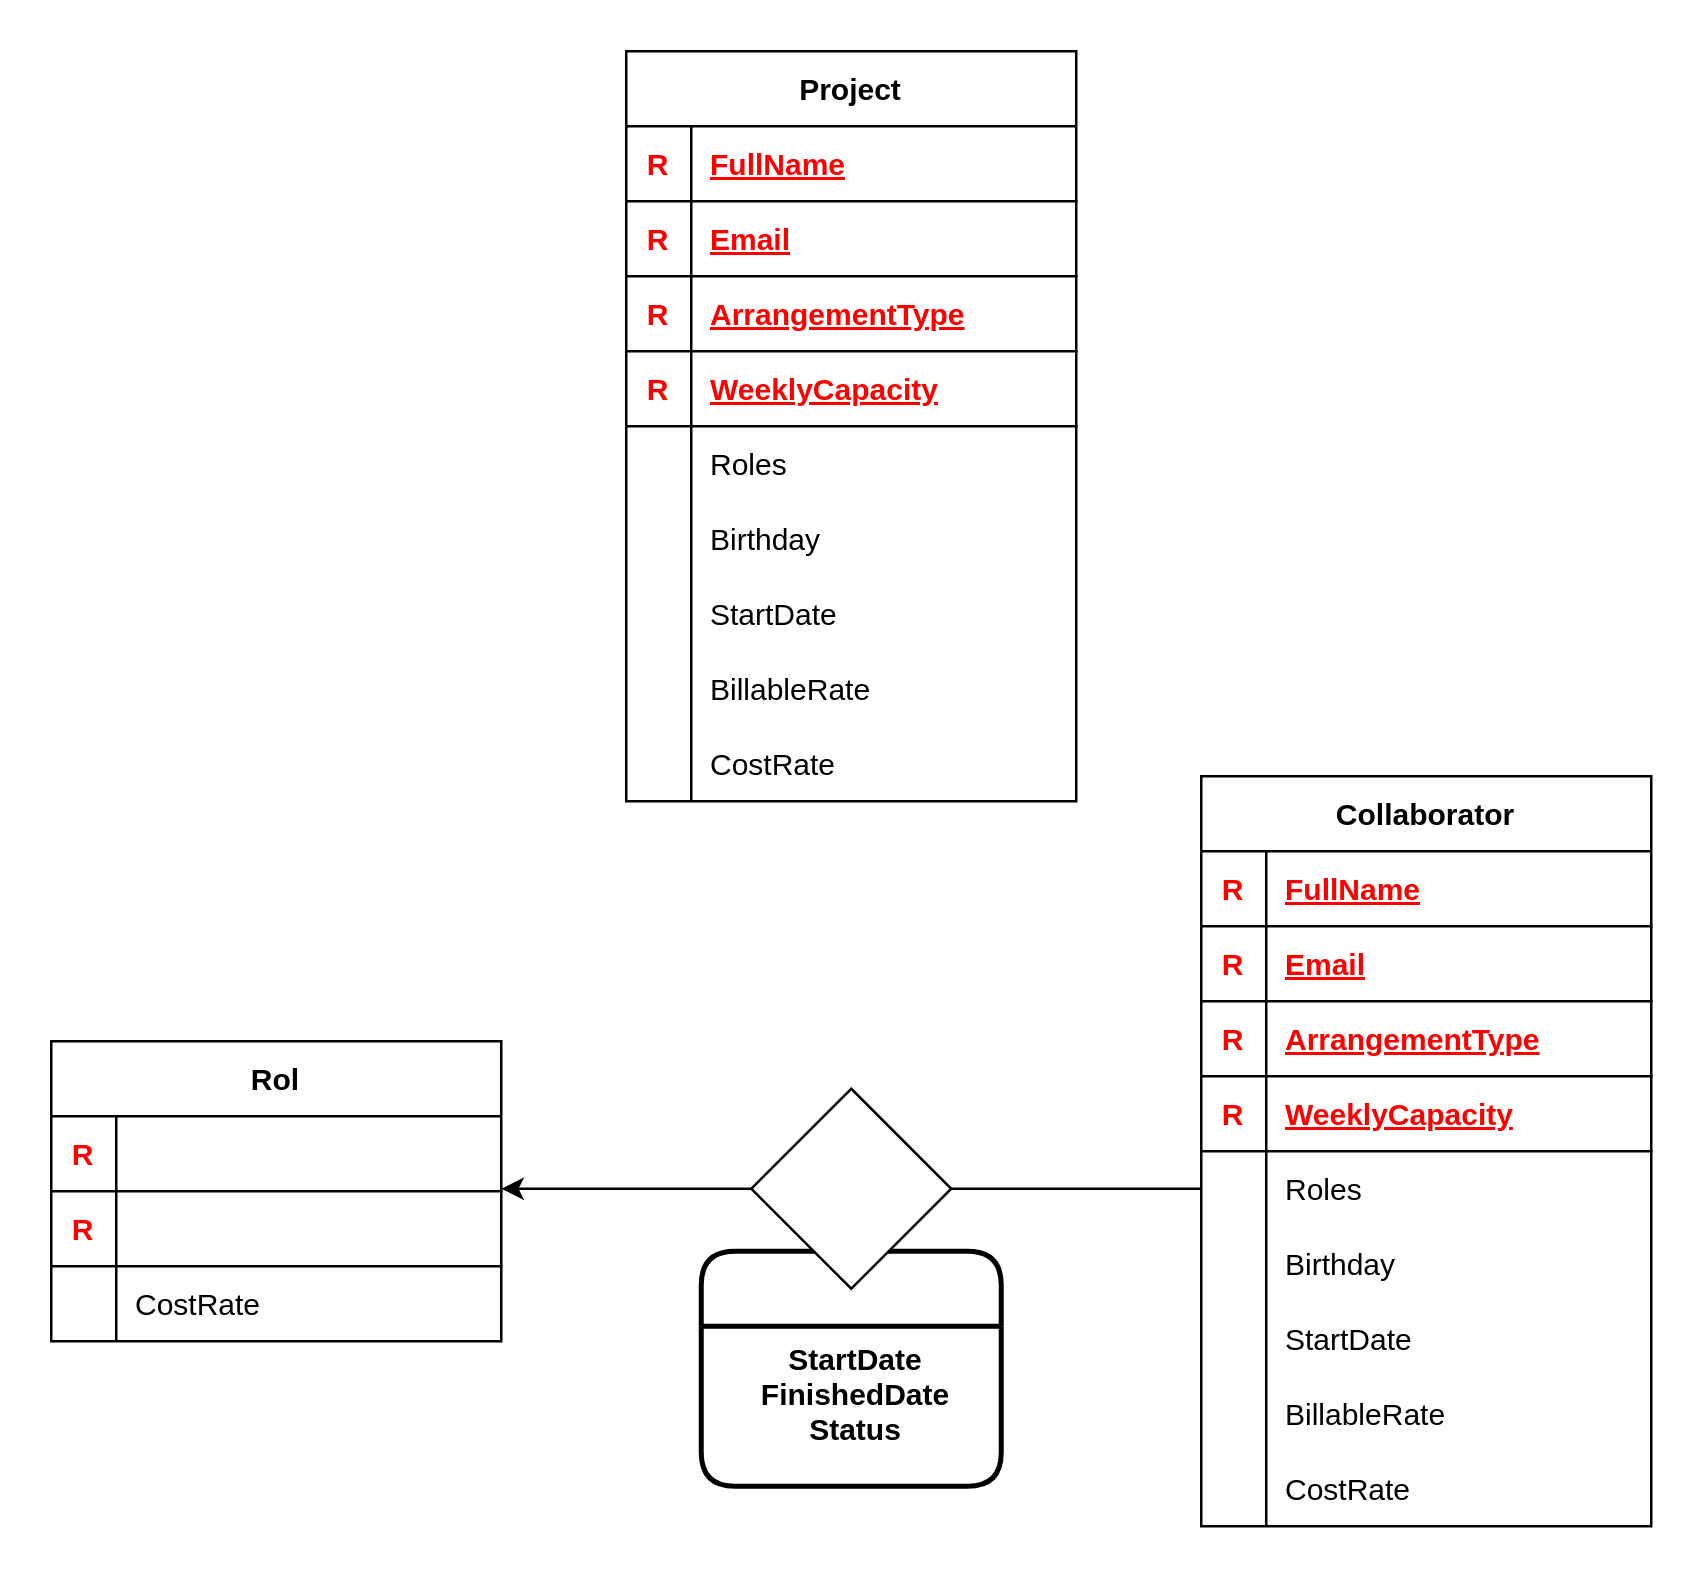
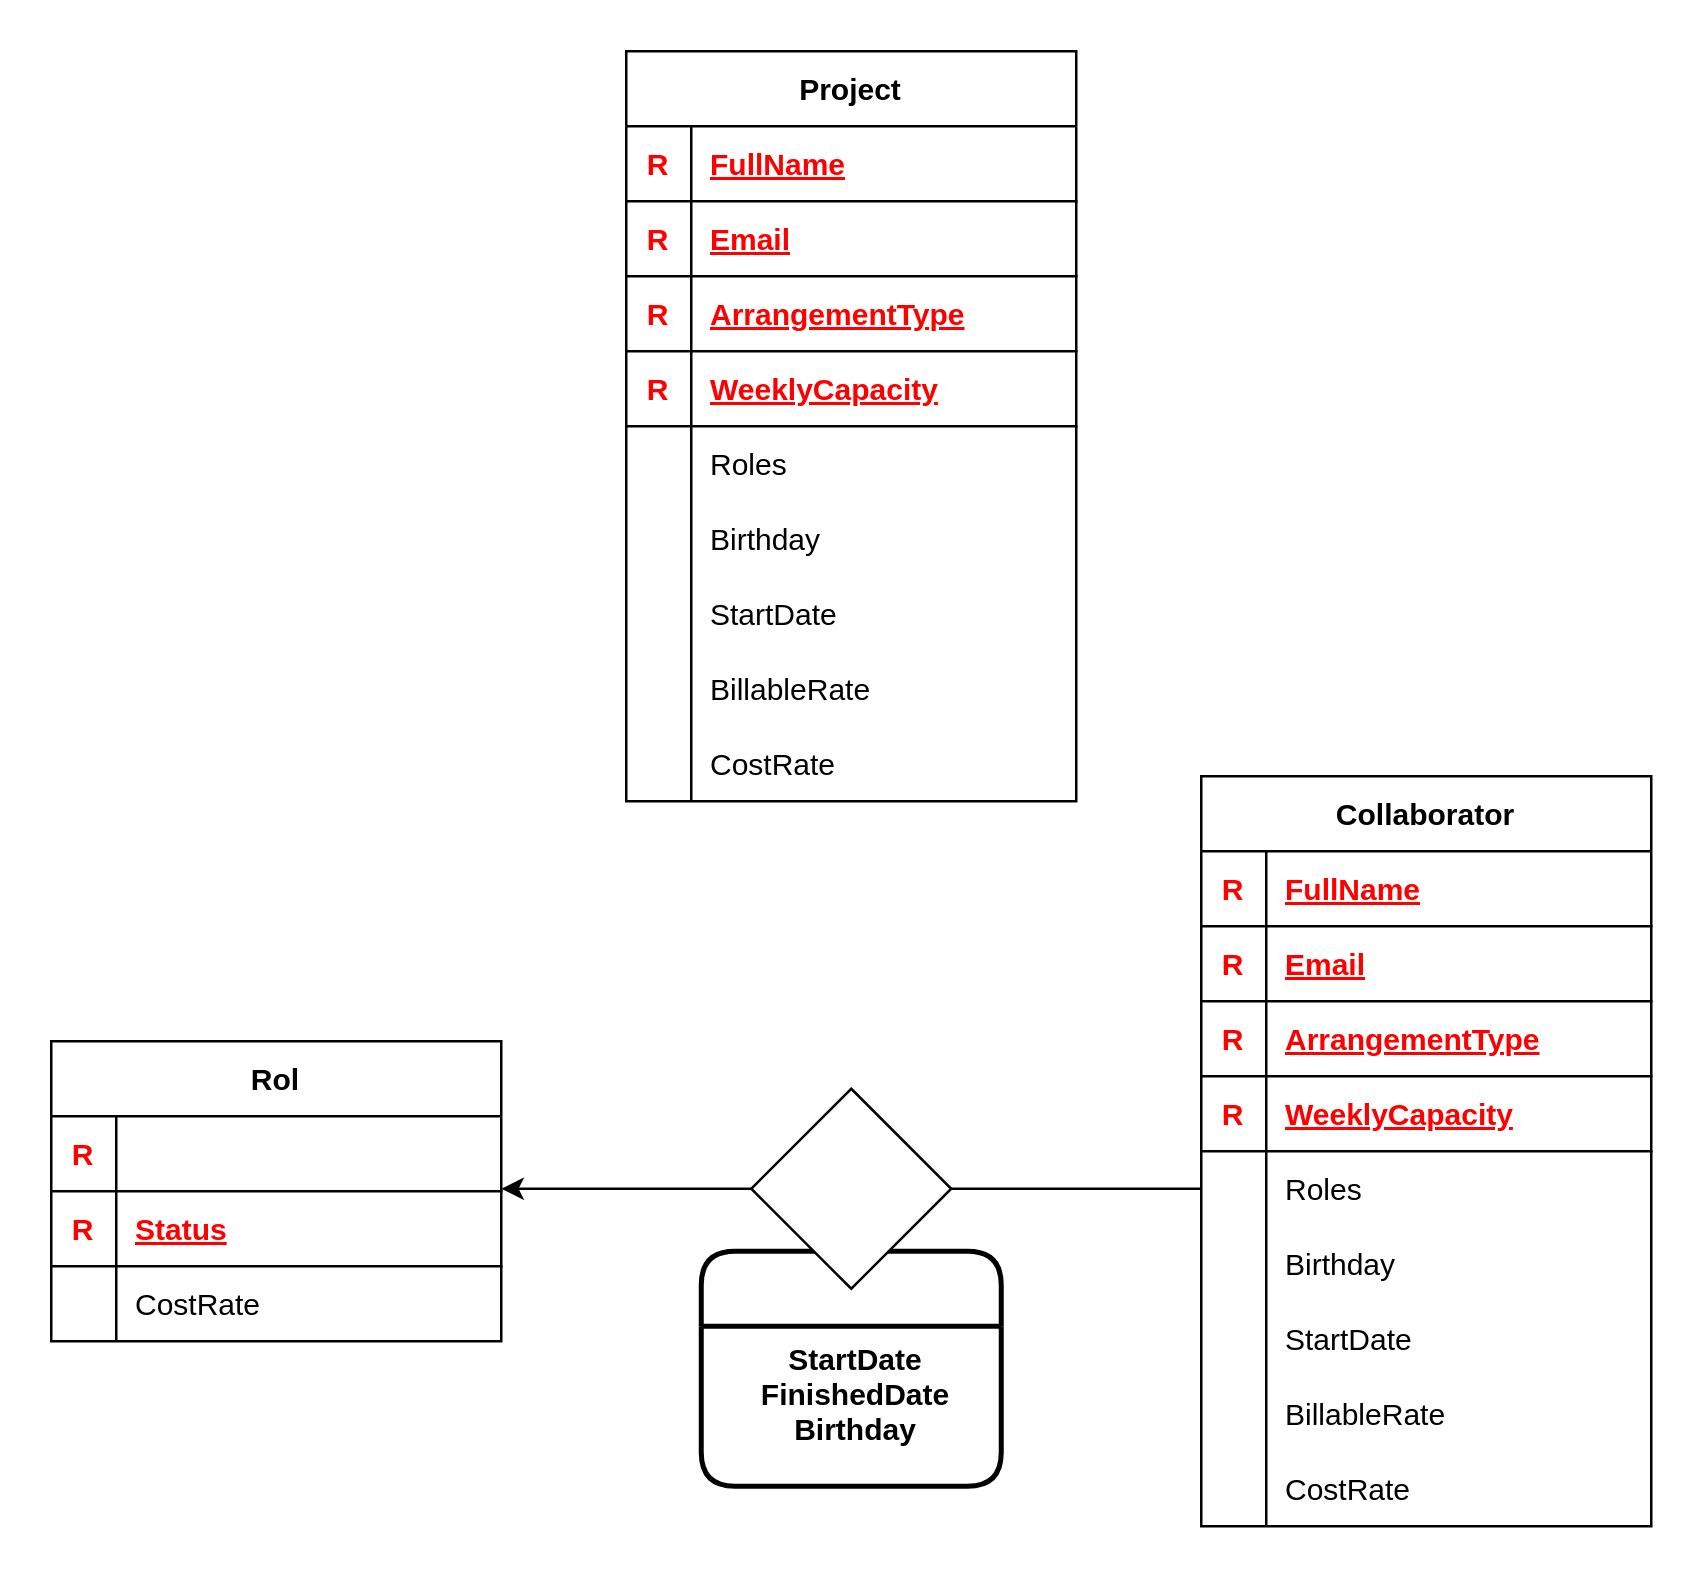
node "Status": added
node "StartDate FinishedDate Status": label "StartDate FinishedDate Status" -> "StartDate FinishedDate Birthday"
